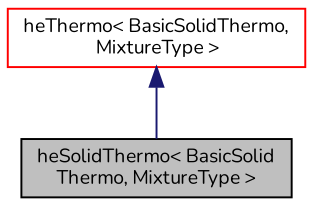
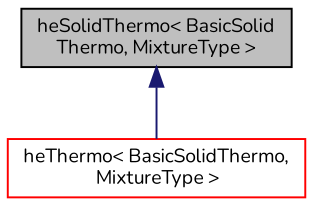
edge "heSolidThermo< BasicSolid Thermo, MixtureType >" -> "heThermo< BasicSolidThermo, MixtureType >": reversed
